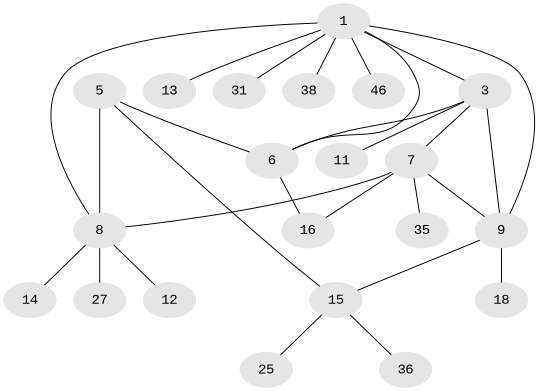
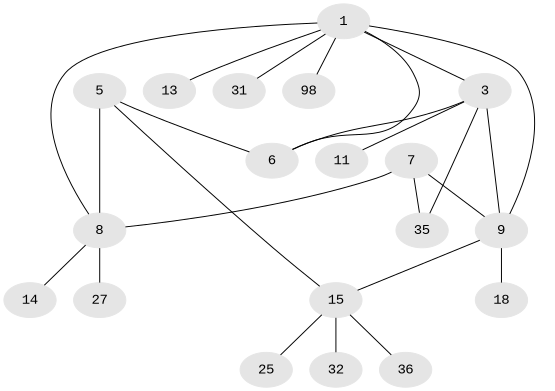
node "38": label "38" -> "98"
node "46": removed
edge "3" -- "7": now "3" -- "35"
node "16": removed
node "12": removed
node "32": added
